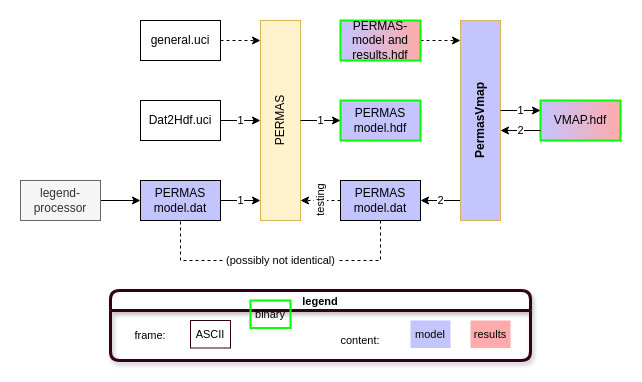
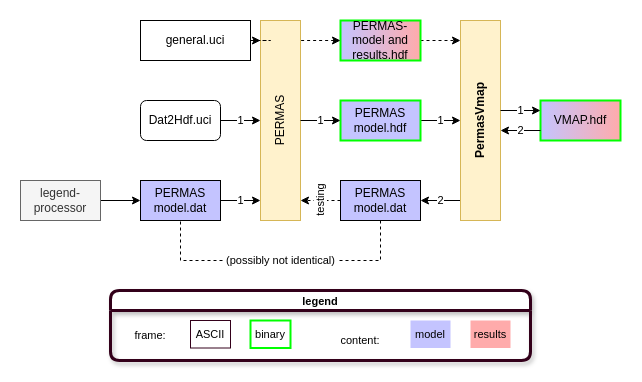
node "general.uci": size 80x40 -> 110x40
edge "PERMAS" -> "PERMAS- model and results.hdf": added
node "Dat2Hdf.uci": shape rectangle -> rounded rectangle
edge "PERMAS model.hdf" -> "PermasVmap": added, label "1"
node "PermasVmap": fillcolor #c4c4ff -> #fff2cc
node "binary": moved (271, 314) -> (271, 334)
